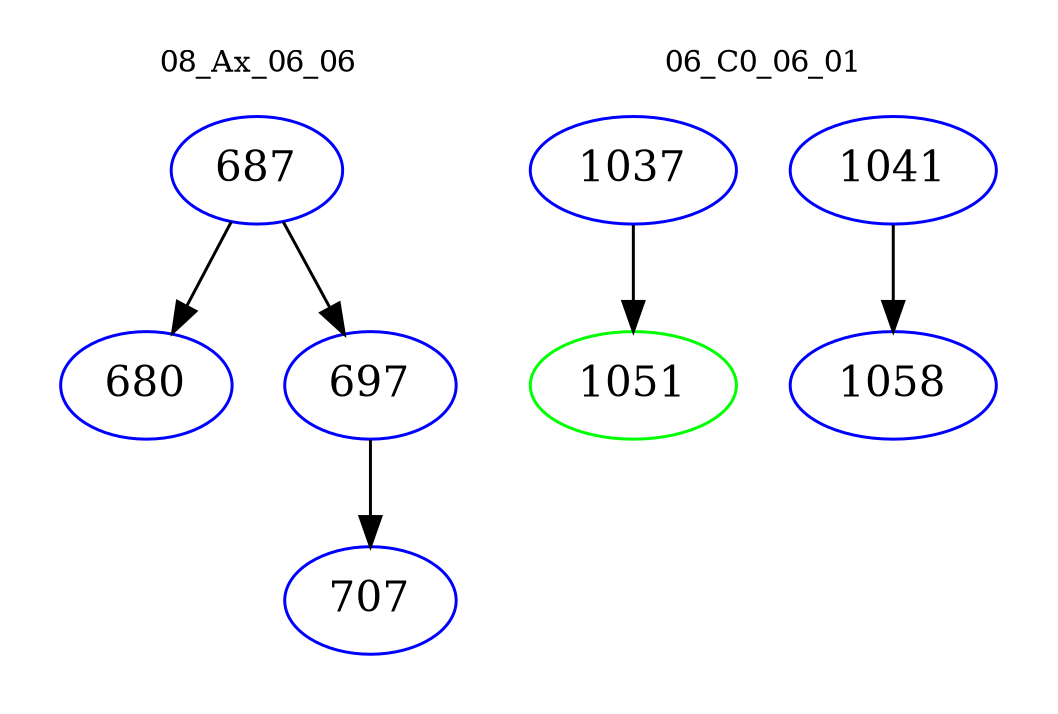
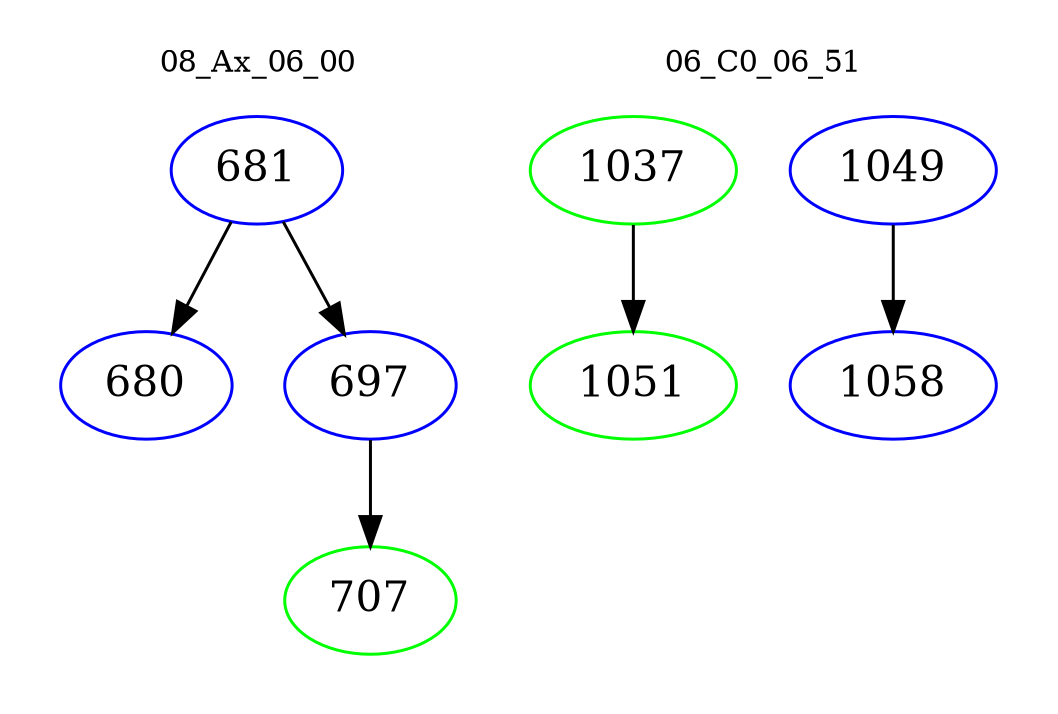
cluster "08_Ax_06_06": label "08_Ax_06_06" -> "08_Ax_06_00"
cluster "06_C0_06_01": label "06_C0_06_01" -> "06_C0_06_51"
node "687": label "687" -> "681"
node "1037": color blue -> green
node "1041": label "1041" -> "1049"
node "707": color blue -> green
